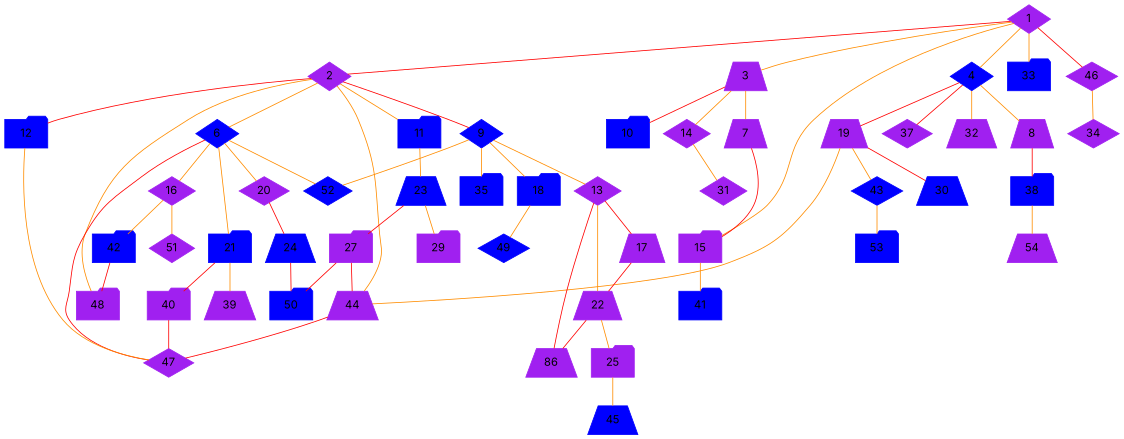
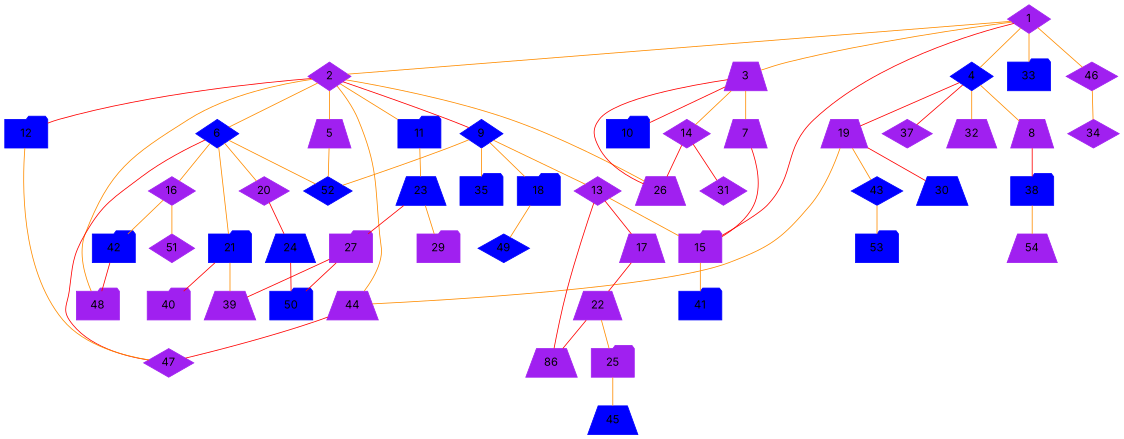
edge "1" -- "46": color red -> darkorange
edge "1" -- "2": color red -> darkorange
edge "1" -- "15": color darkorange -> red
node "5": added
edge "14" -- "31": color darkorange -> red
node "26": added
edge "13" -- "22": now "13" -- "15"
edge "27" -- "44": now "27" -- "39"
edge "40" -- "47": removed
